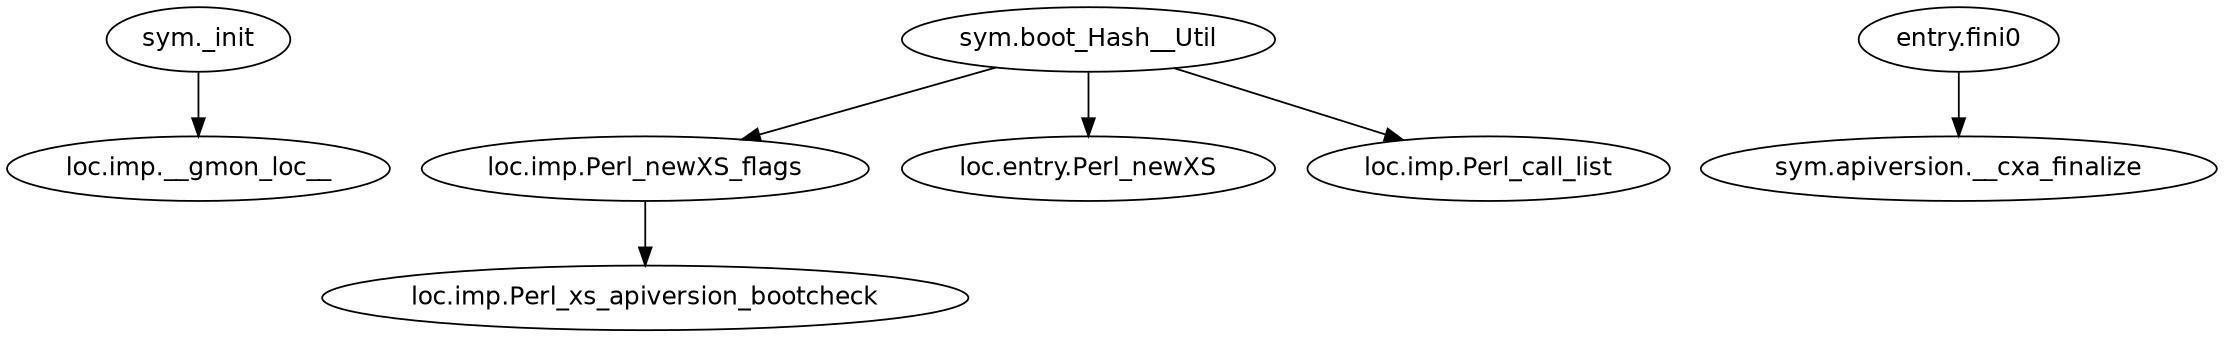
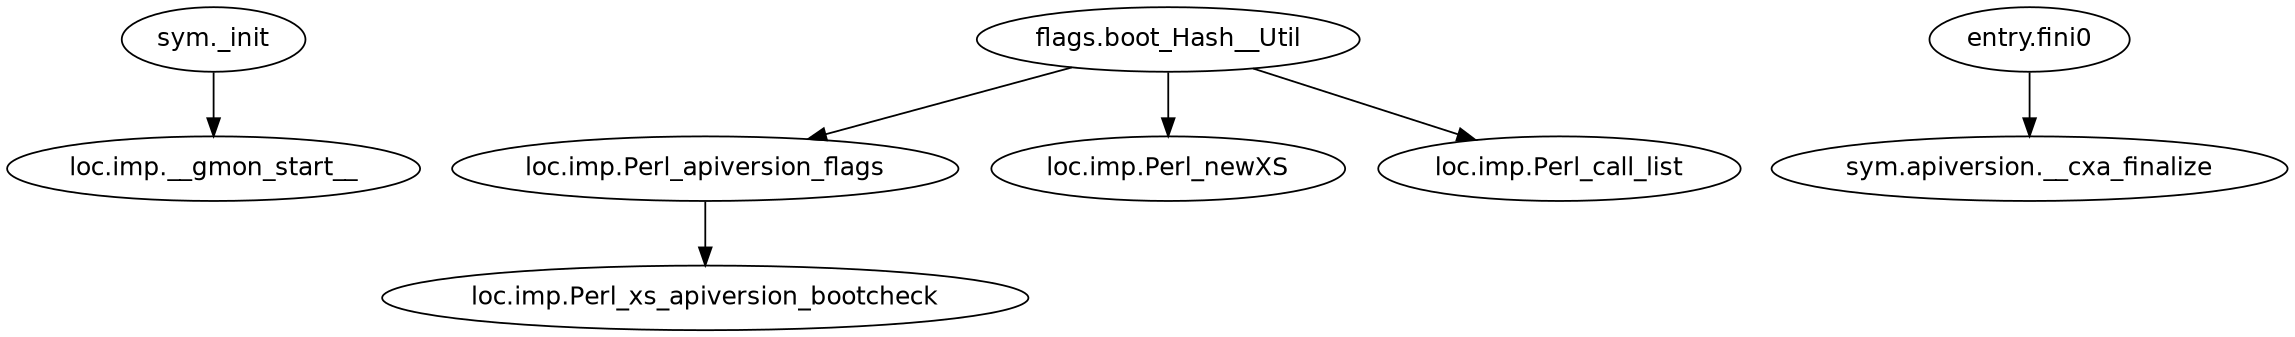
node "sym.boot_Hash__Util": label "sym.boot_Hash__Util" -> "flags.boot_Hash__Util"
node "loc.imp.__gmon_loc__": label "loc.imp.__gmon_loc__" -> "loc.imp.__gmon_start__"
node "loc.imp.Perl_newXS_flags": label "loc.imp.Perl_newXS_flags" -> "loc.imp.Perl_apiversion_flags"
node "loc.entry.Perl_newXS": label "loc.entry.Perl_newXS" -> "loc.imp.Perl_newXS"
